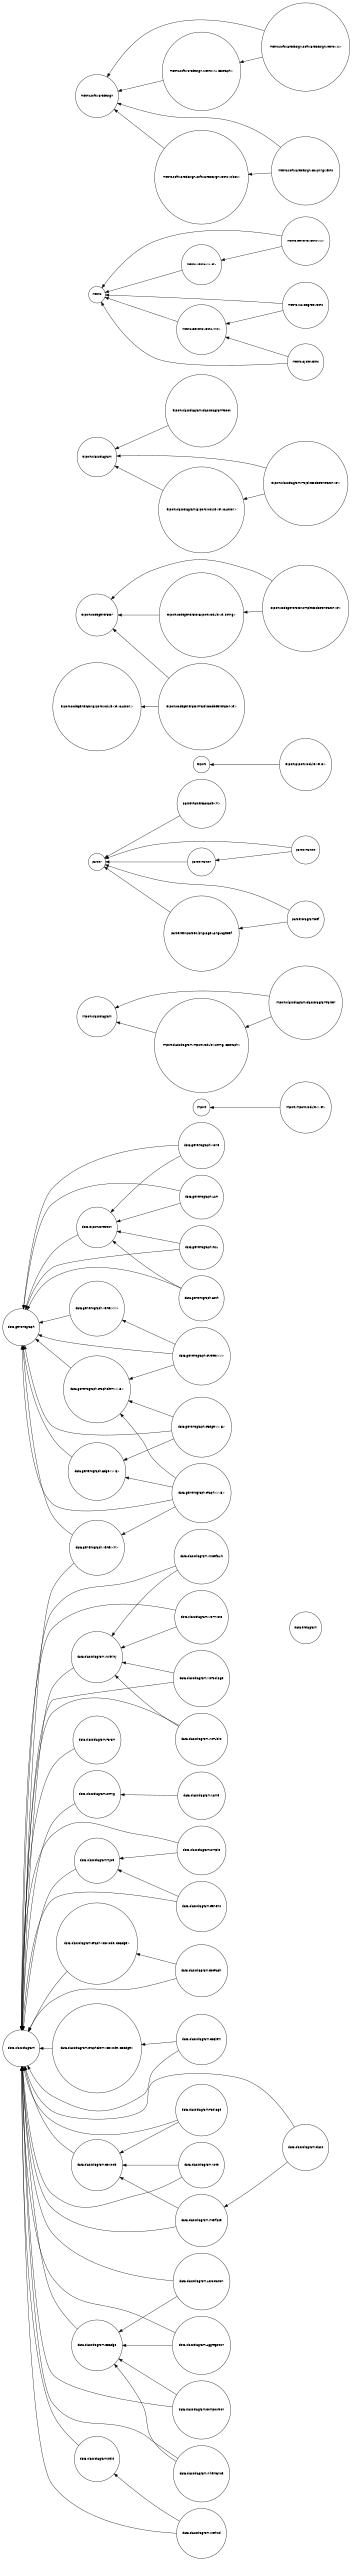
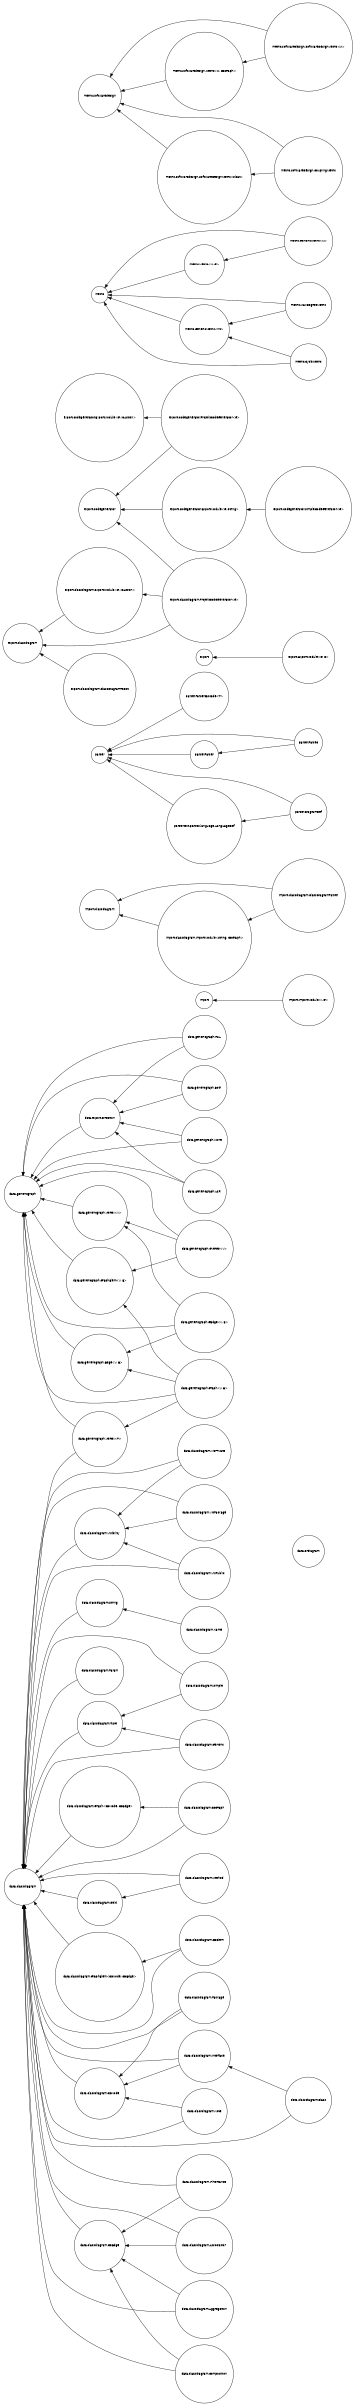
edge "export.codegenerator.SimpleCodeGenerator<G>" -> "export.codegenerator": now "export.classdiagram.ProjektCodeGenerator<G>" -> "export.codegenerator"
edge "data.genericgraph.GEdge<V, E>" -> "data.genericgraph.GraphElem<V, E>": now "data.genericgraph.GEdge<V, E>" -> "data.genericgraph.Vertex<V>"
node "data.classdiagram.VisDefault": removed
